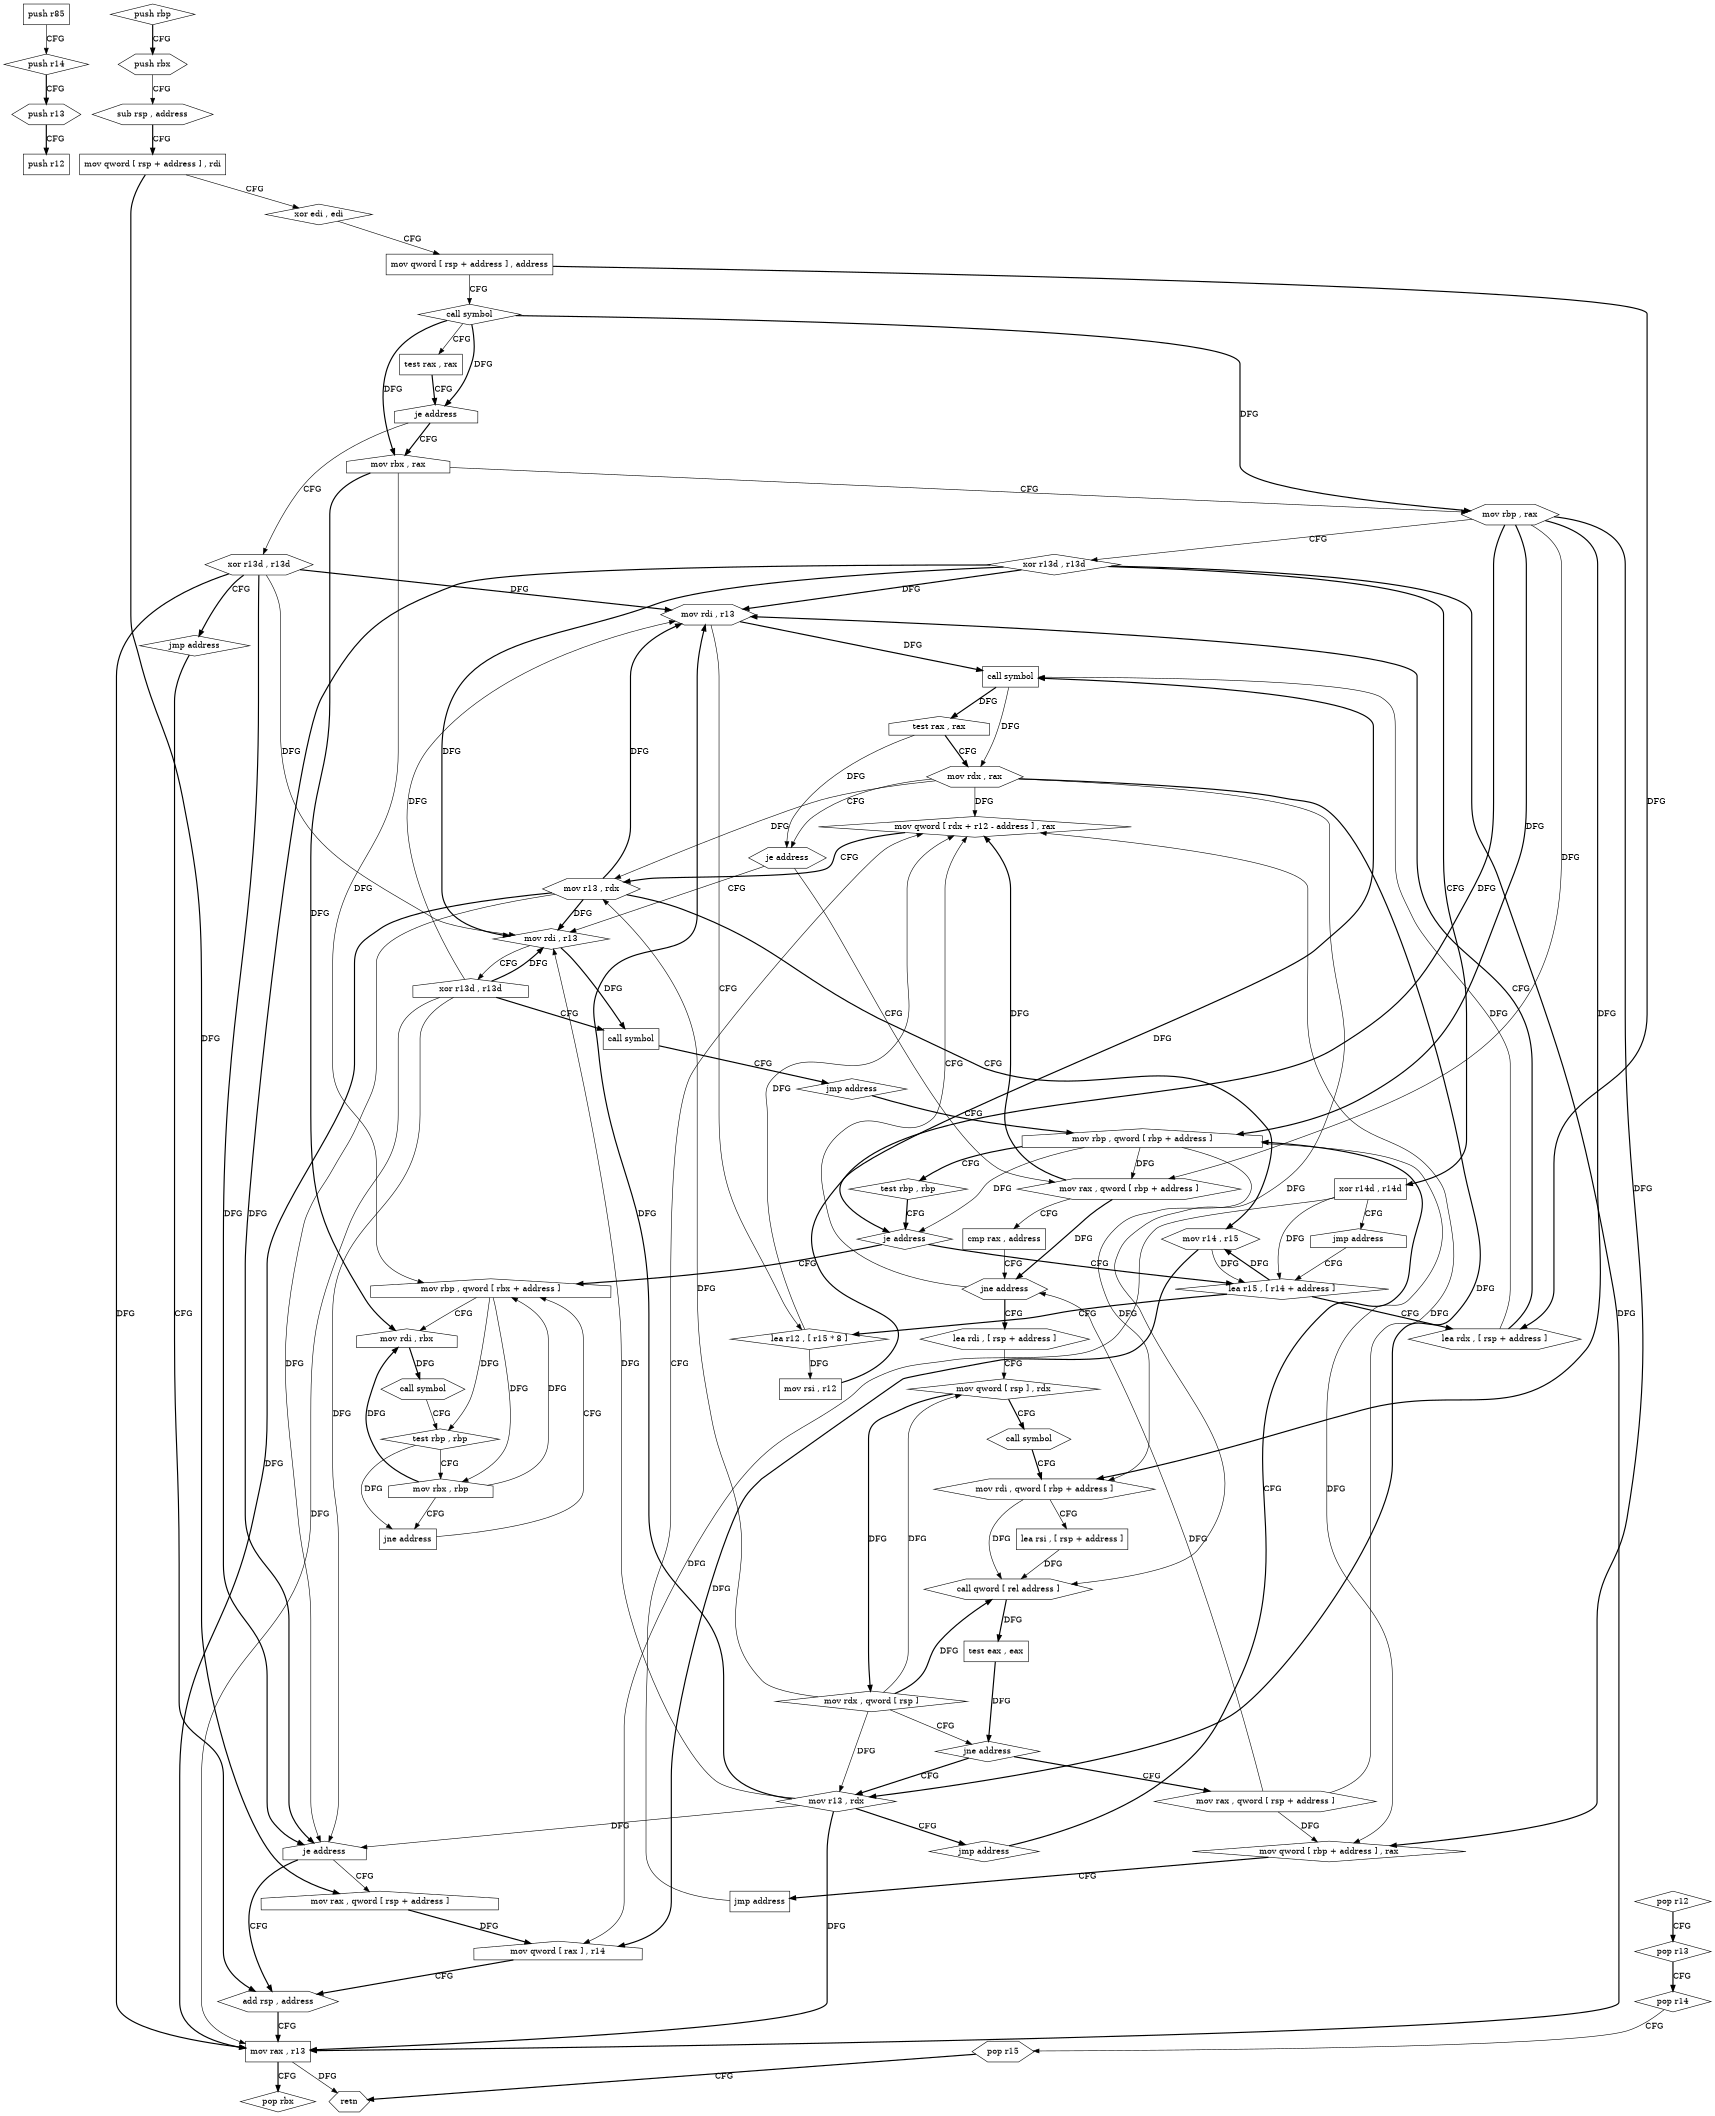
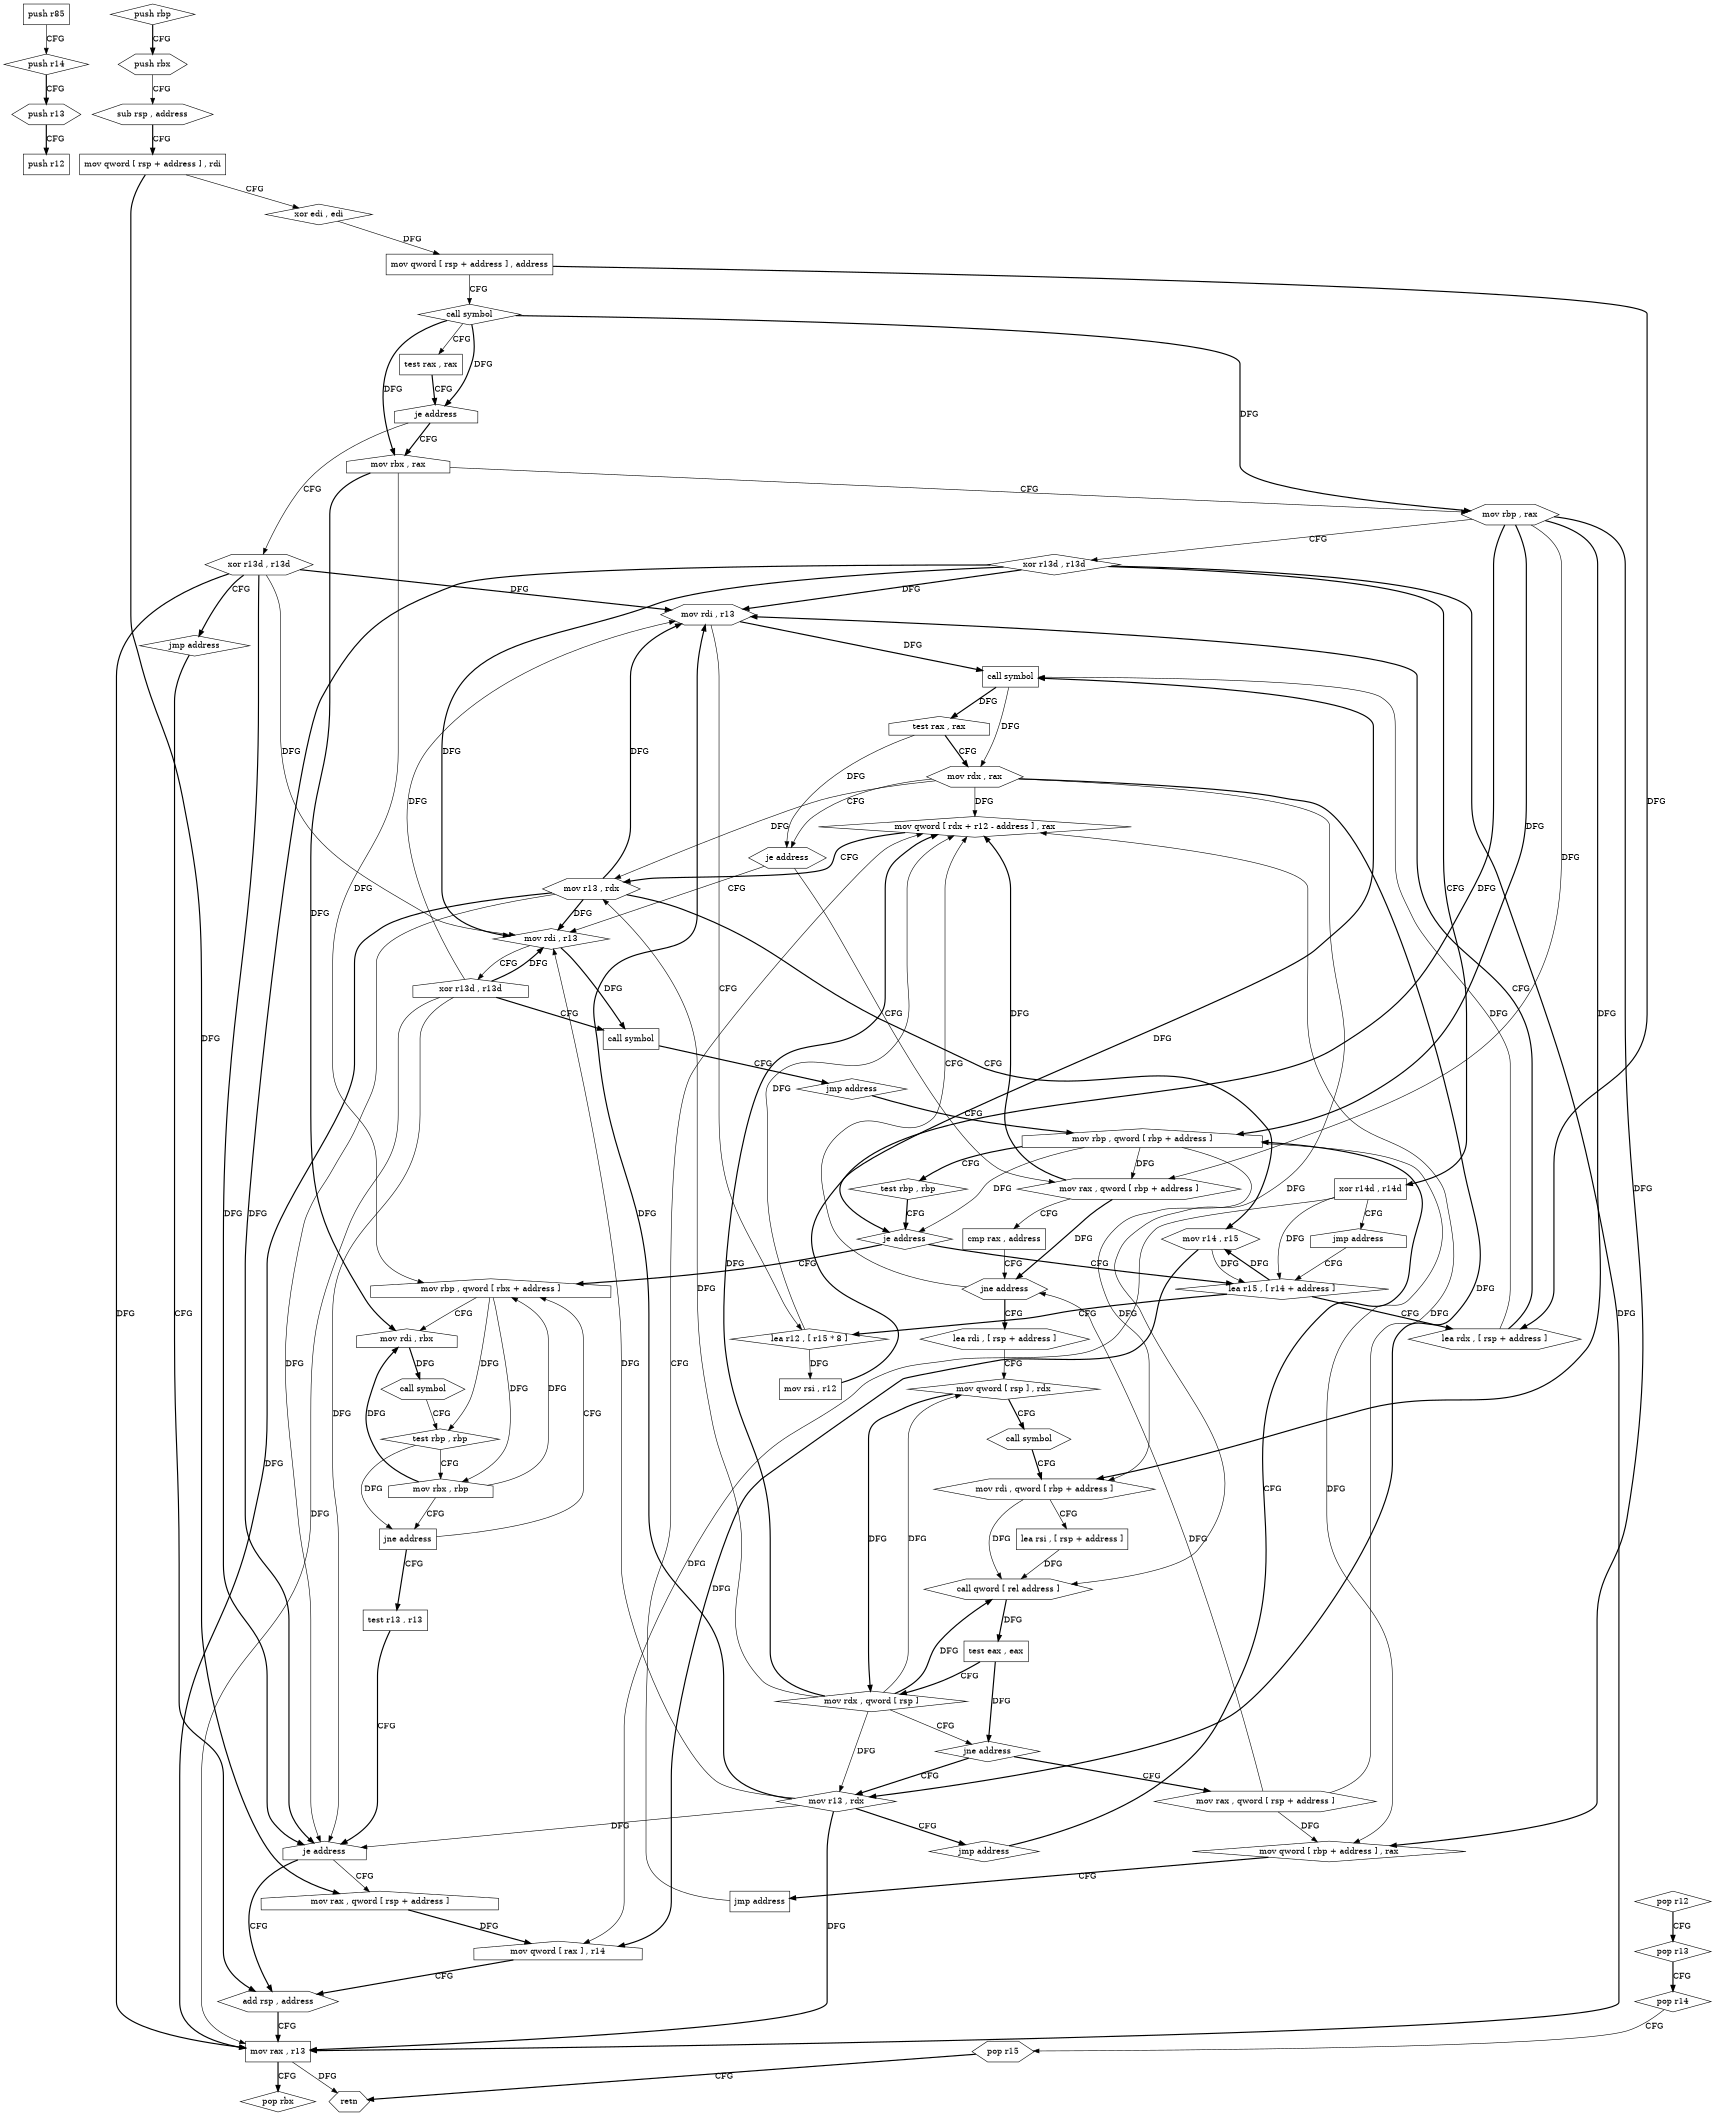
edge "xor edi , edi" -> "mov qword [ rsp + address ] , address": label "CFG" -> "DFG"
edge "mov rdx , qword [ rsp ]" -> "mov qword [ rdx + r12 - address ] , rax": added, label "DFG"
node "test r13 , r13": added
edge "test eax , eax" -> "mov rdx , qword [ rsp ]": added, label "CFG"
